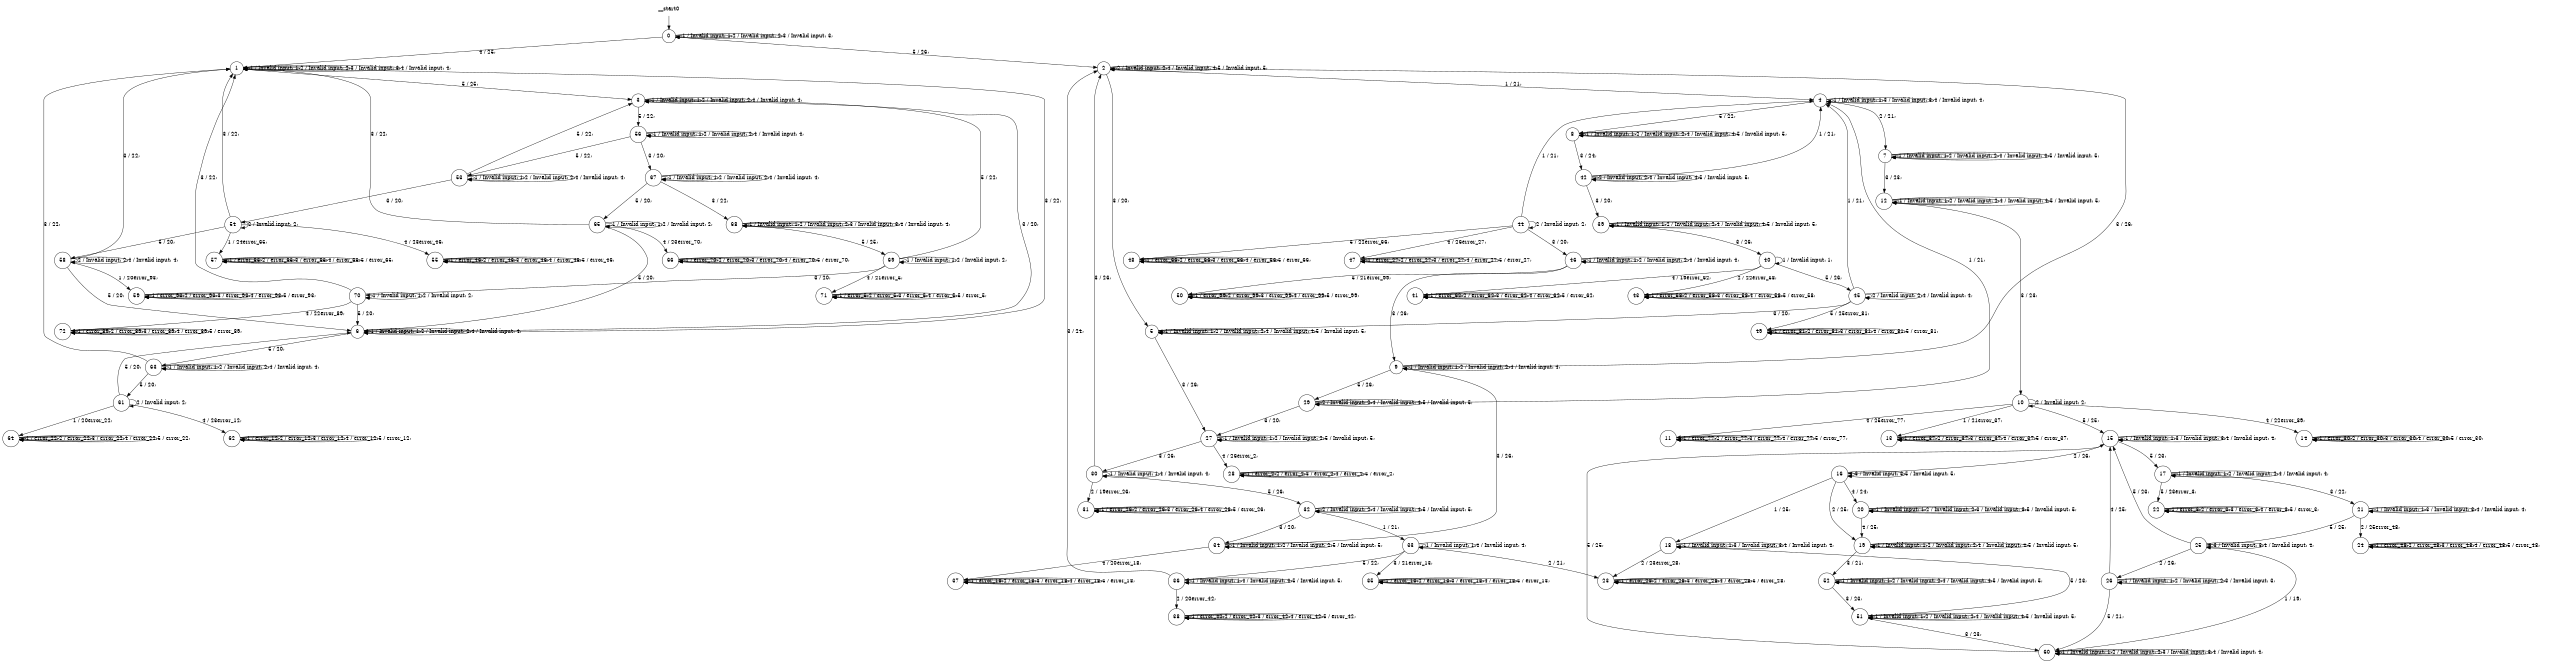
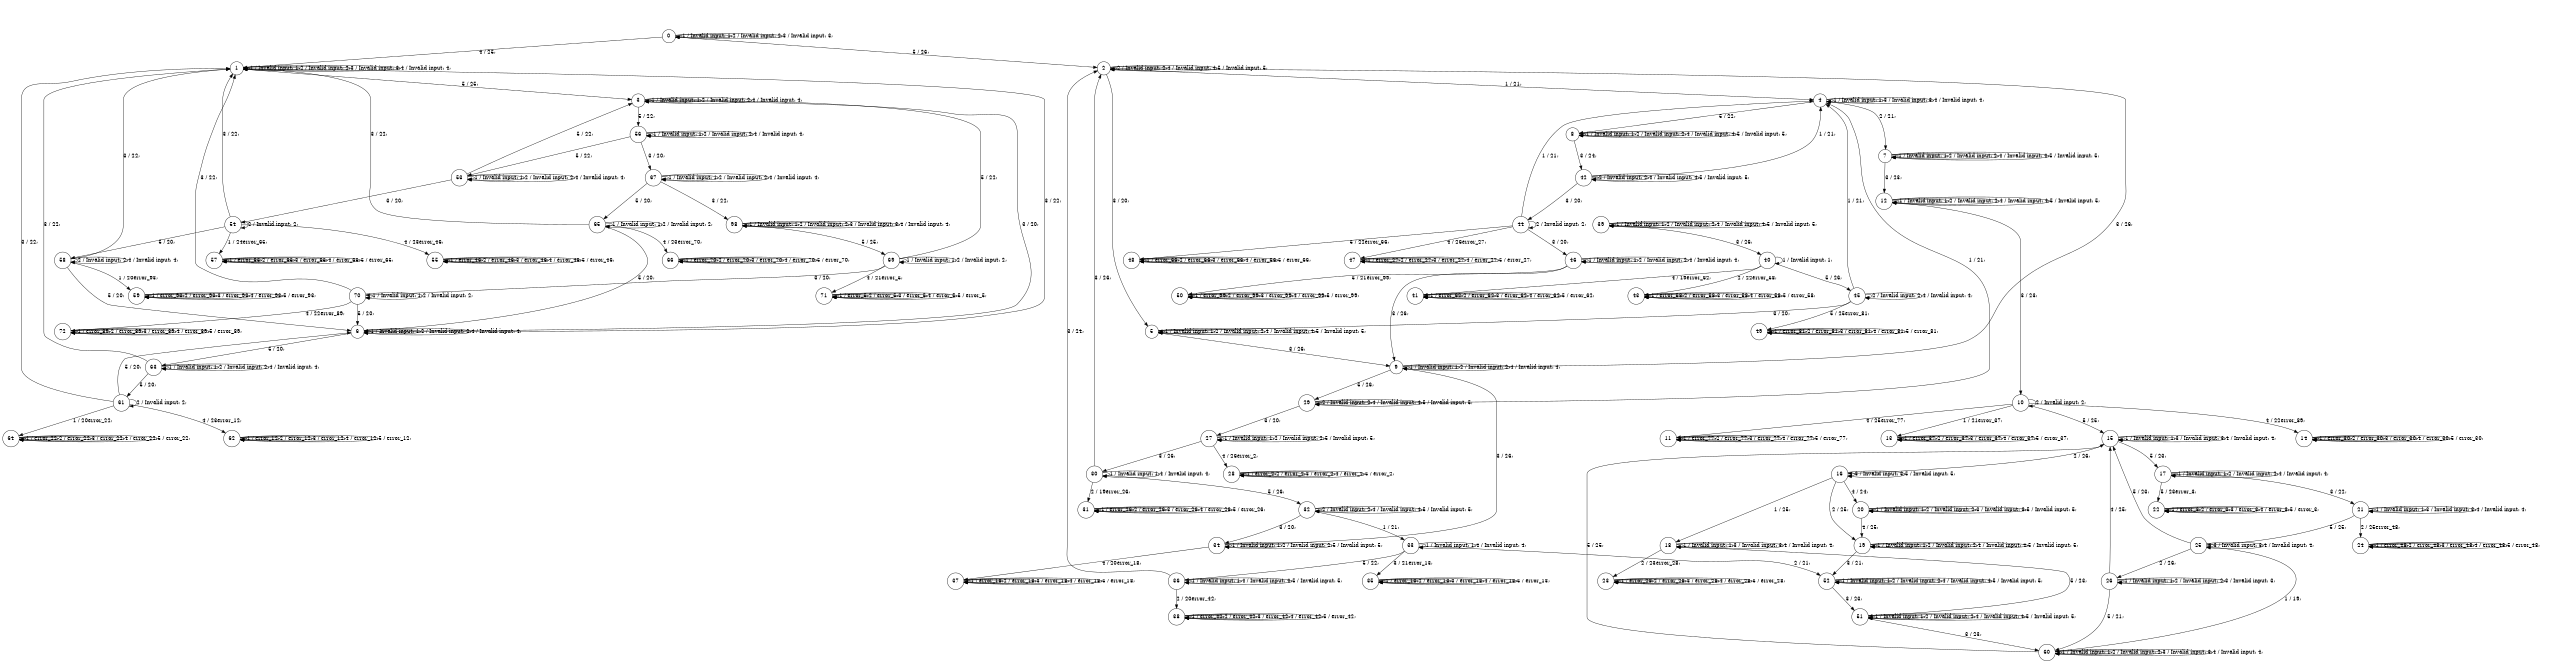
node "__start0": removed
edge "61" -> "1": added, label "3 / 22;"
edge "42" -> "39": now "42" -> "44"
node "68": label "68" -> "98"
edge "5" -> "27": now "5" -> "9"
edge "33" -> "23": now "33" -> "52"
